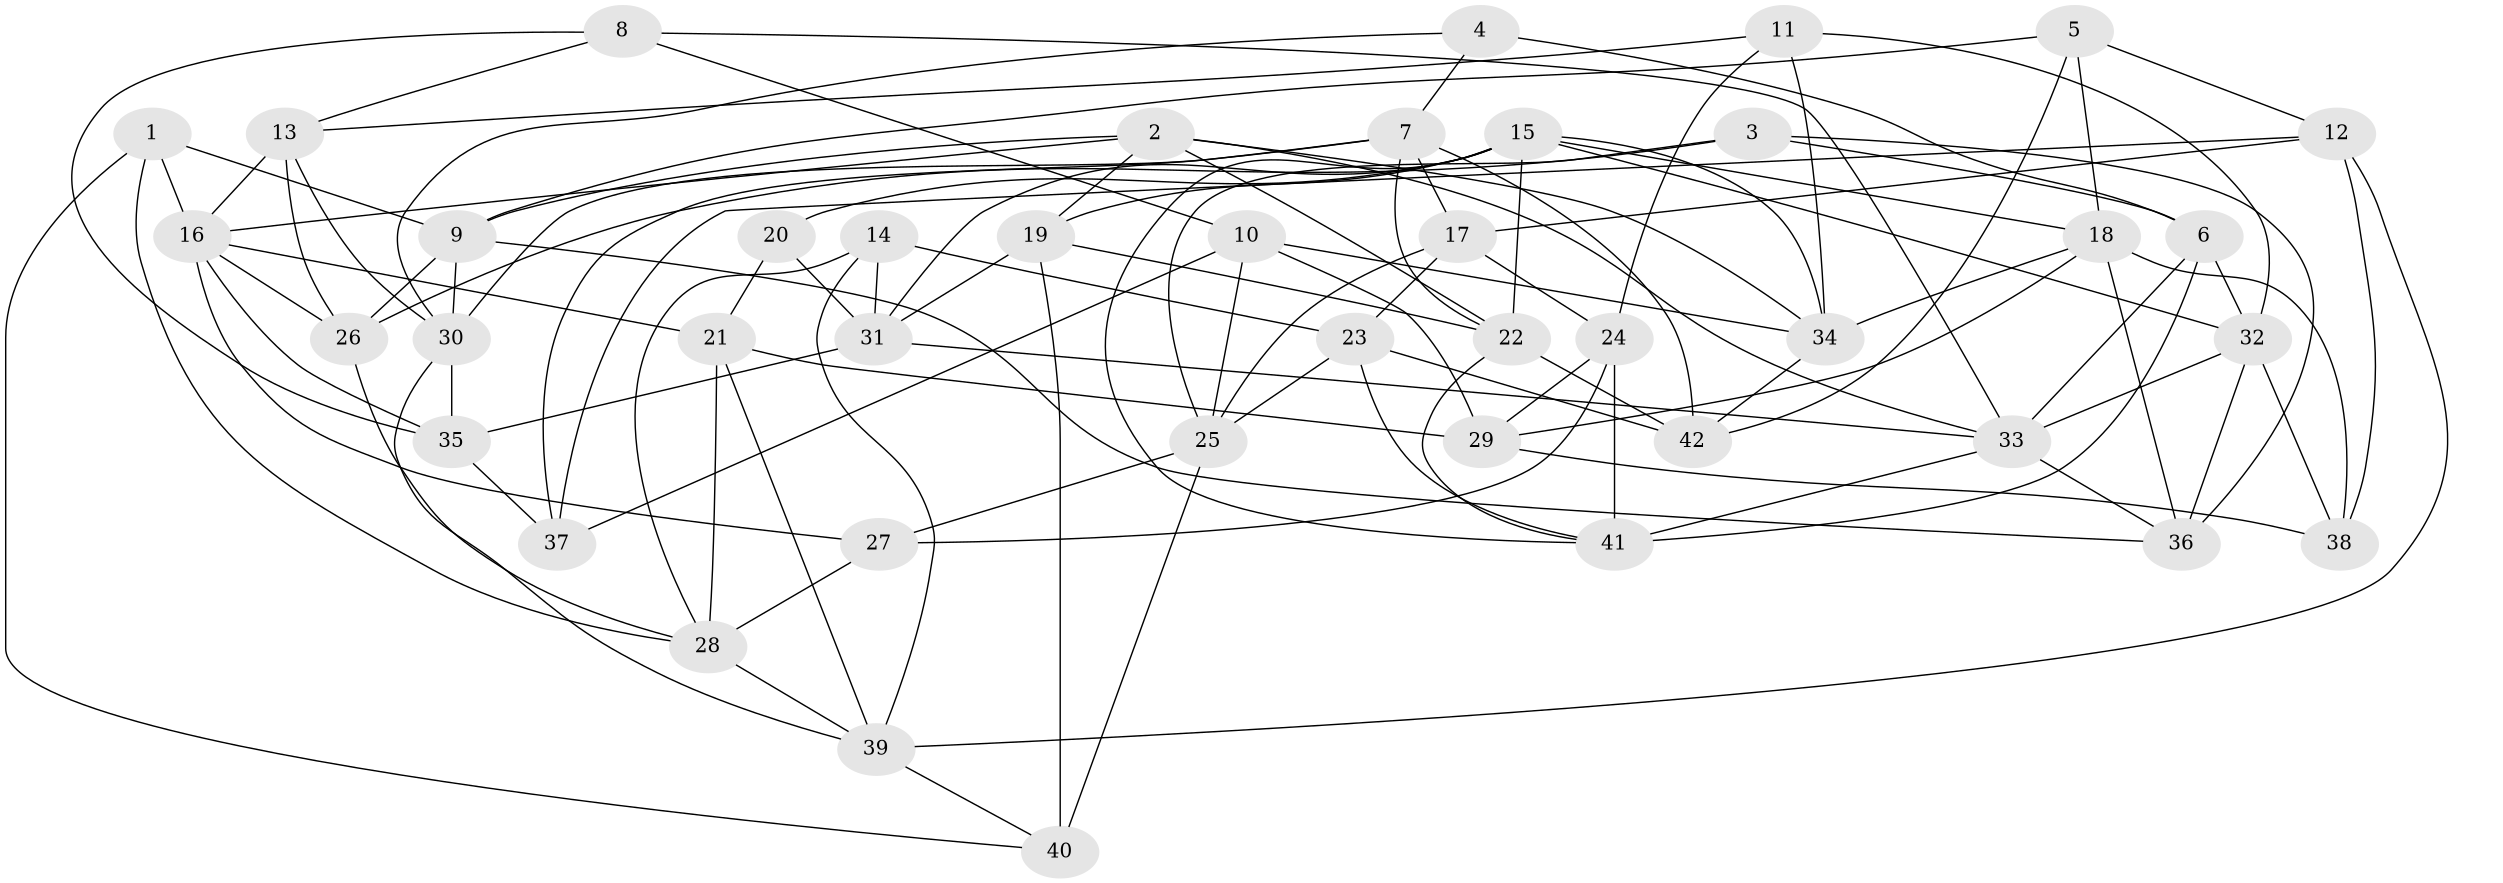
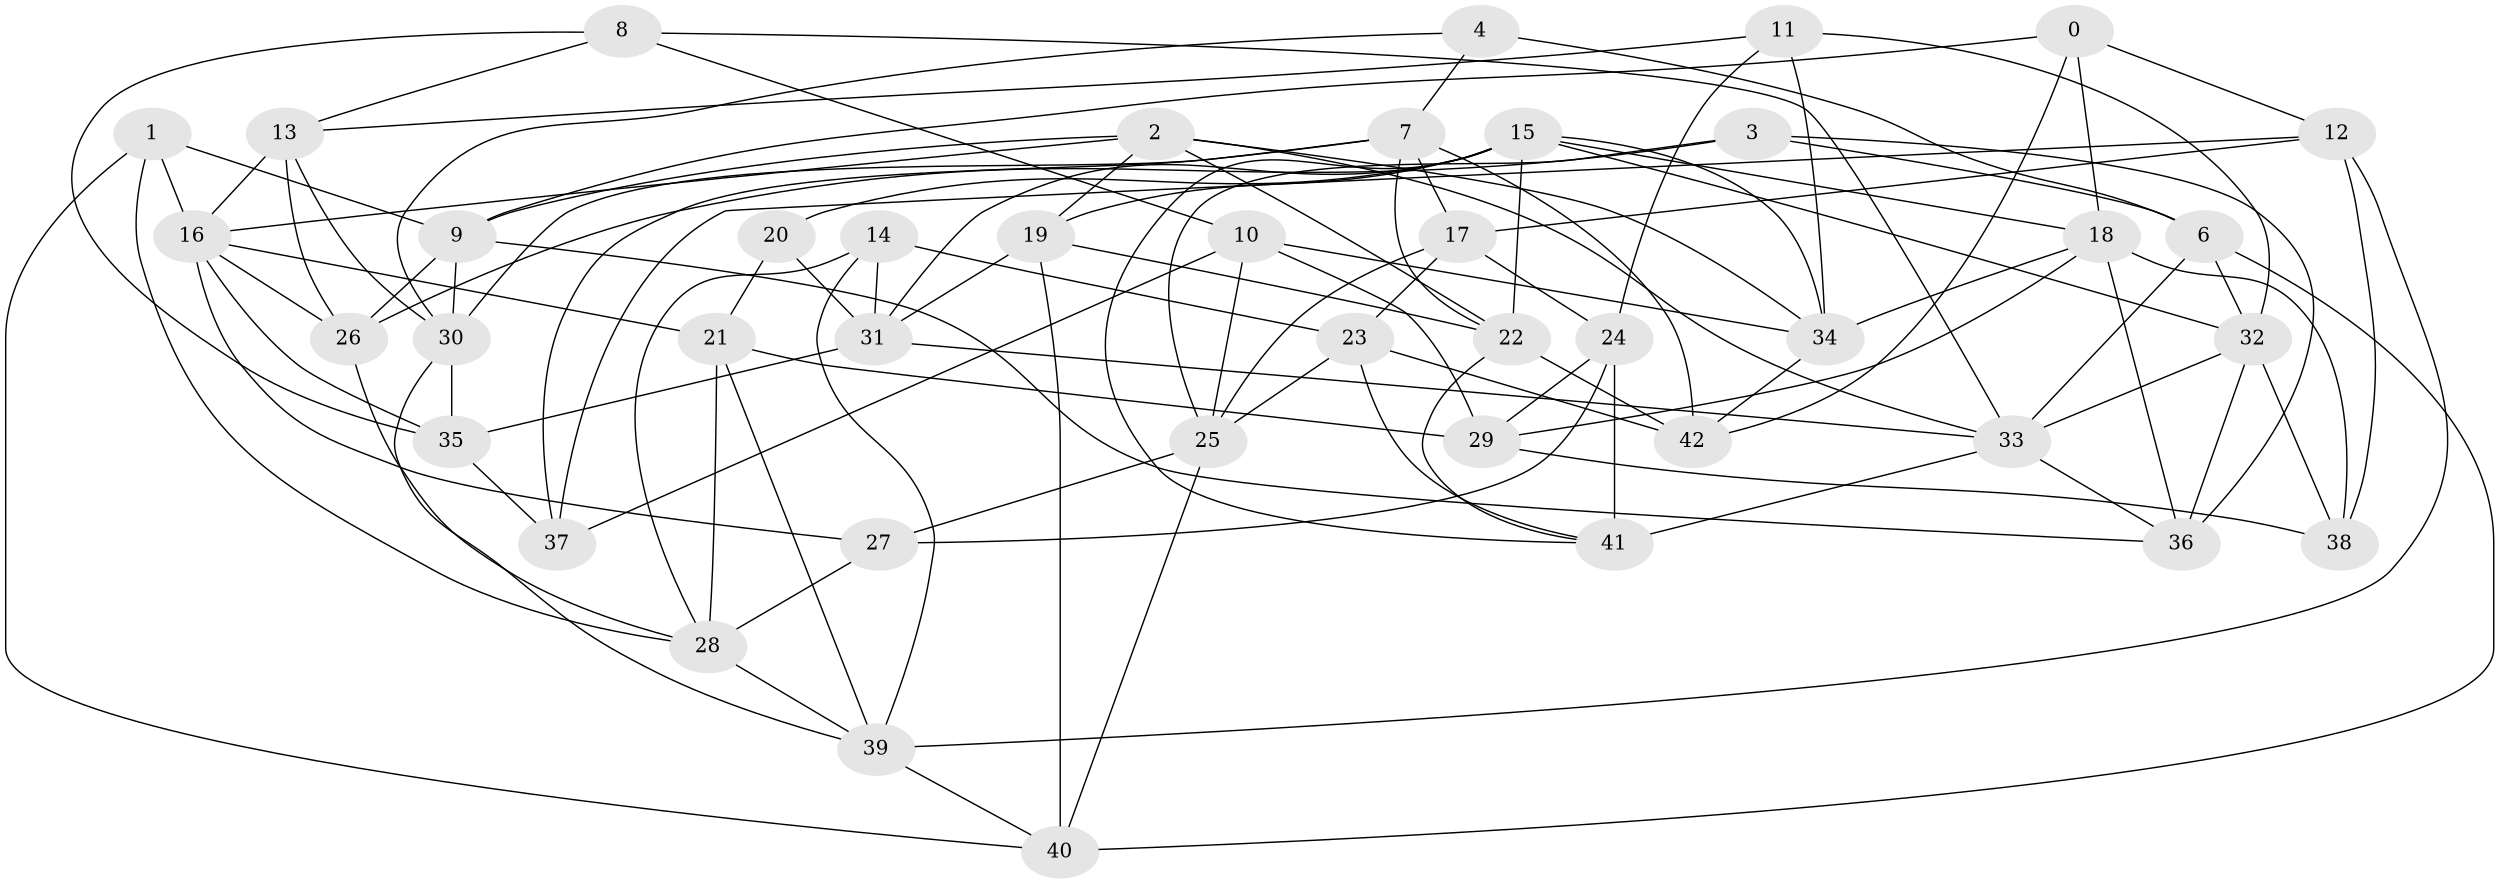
node "5": label "5" -> "0"
edge "6" -- "41": now "6" -- "40"
